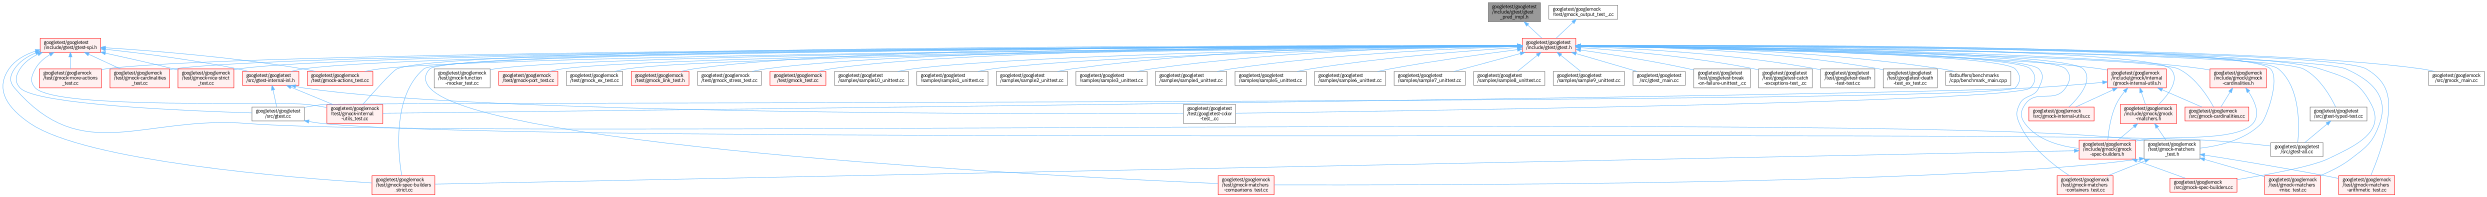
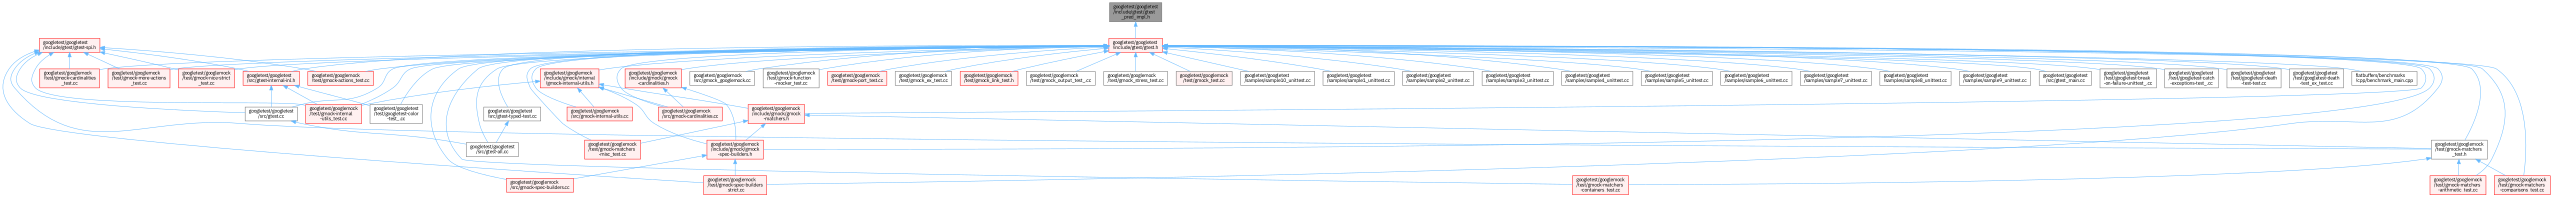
edge "googletest/googletest /include/gtest/gtest.h" -> "googletest/googlemock /test/gmock_output_test_.cc": reversed
node "googletest/googlemock /test/gmock_test.cc": color red -> grey40
node "googletest/googlemock /src/gmock_main.cc": label "googletest/googlemock /src/gmock_main.cc" -> "googletest/googlemock /src/gmock_googlemock.cc"
edge "googletest/googlemock /test/gmock-matchers -misc_test.cc" -> "googletest/googlemock /test/gmock-matchers _test.h": now "googletest/googlemock /test/gmock-matchers -misc_test.cc" -> "googletest/googlemock /include/gmock/gmock -matchers.h"
